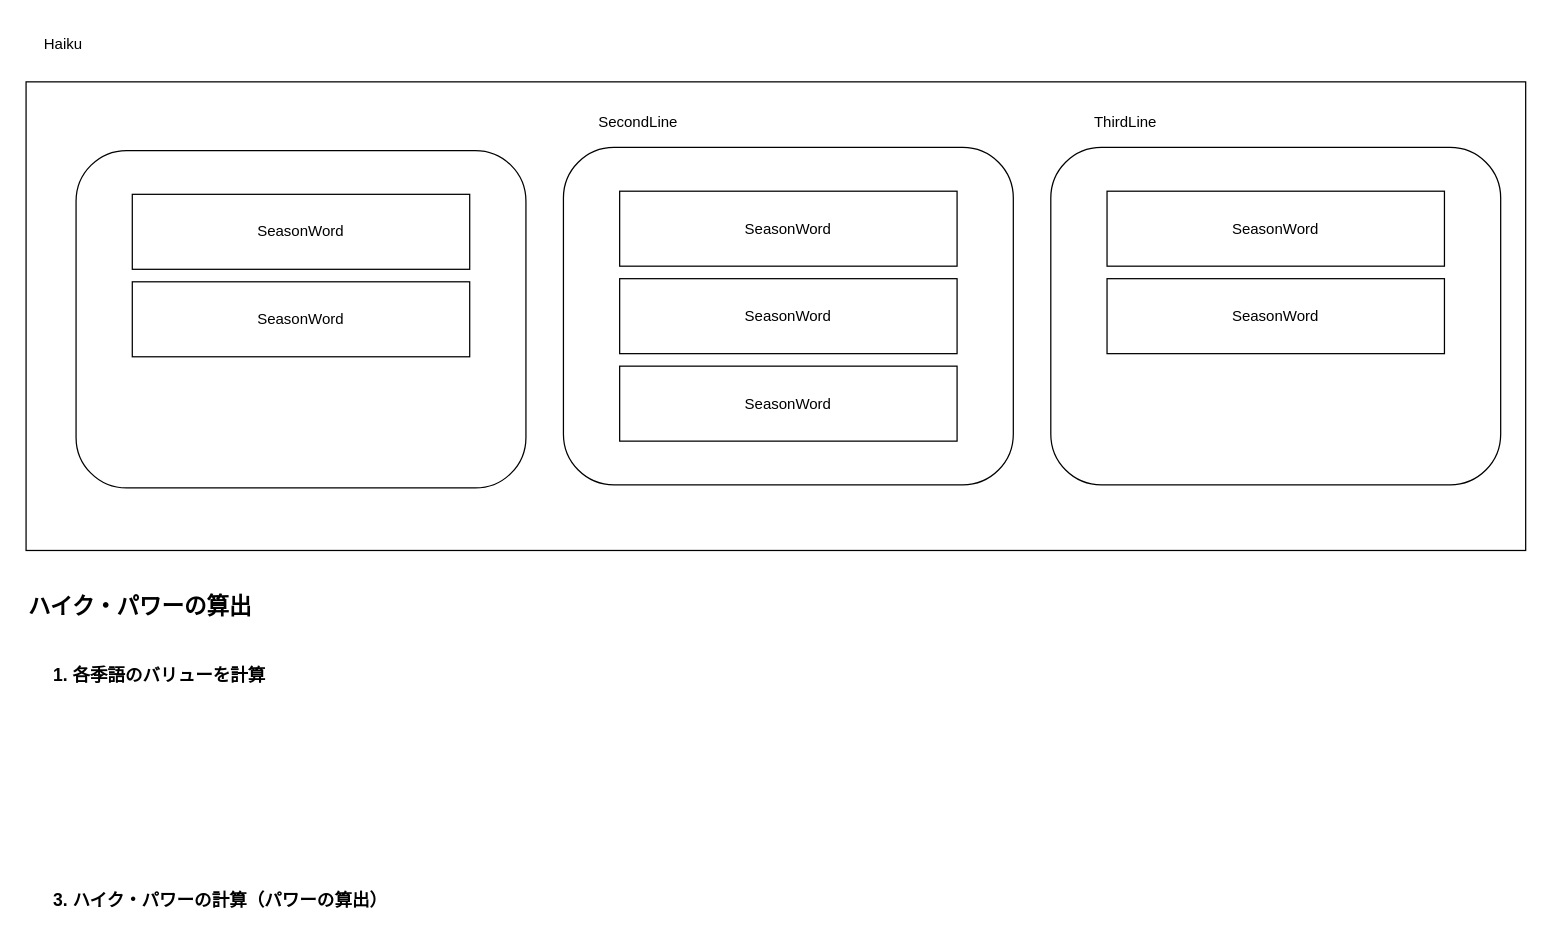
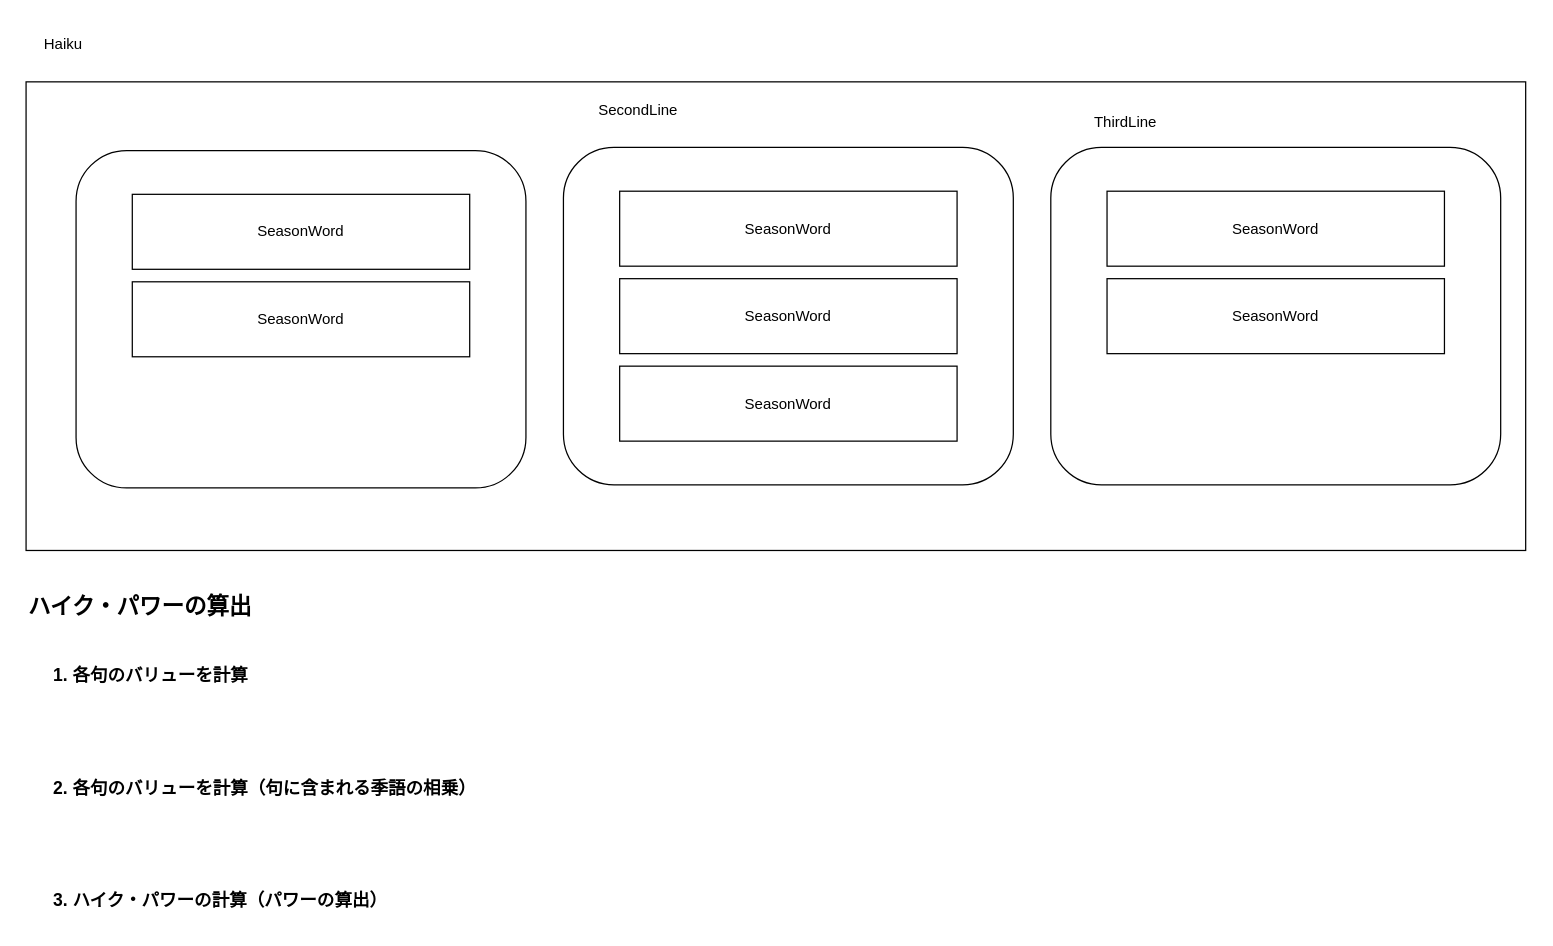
node "SecondLine": moved (638, 123) -> (638, 110)
node "1. 各季語のバリューを計算": label "1. 各季語のバリューを計算" -> "1. 各句のバリューを計算"
node "2. 各句のバリューを計算（句に含まれる季語の相乗）": added
